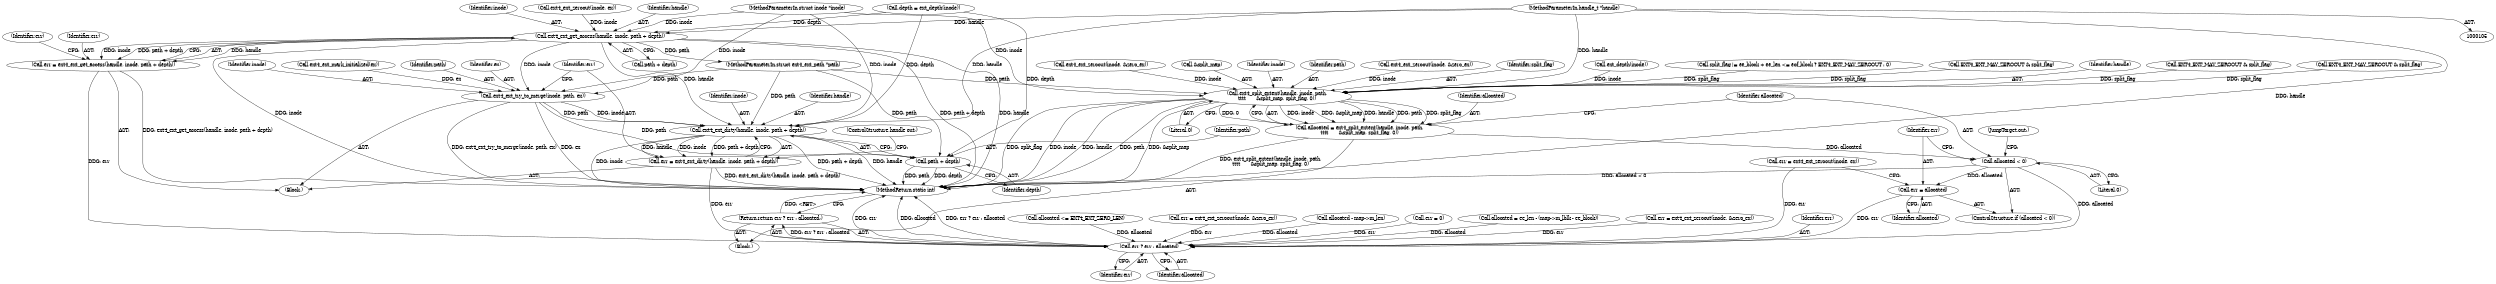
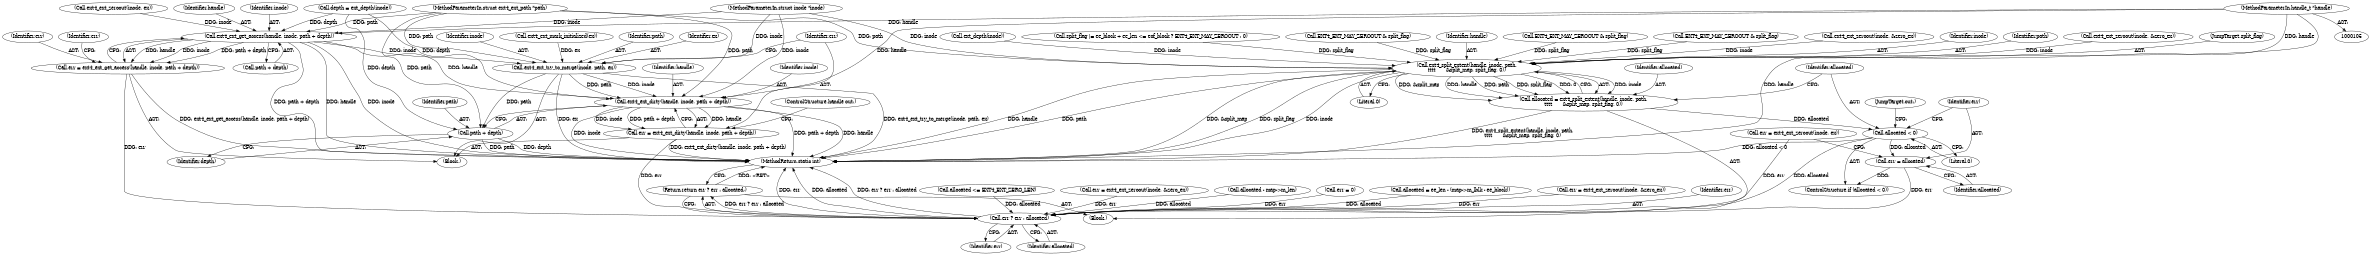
edge "(Call,ext4_ext_get_access(handle, inode, path + depth))" -> "(MethodParameterIn,struct ext4_ext_path *path)": reversed
node "(Call,&split_map)": removed
node "(Identifier,split_flag)": label "(Identifier,split_flag)" -> "(JumpTarget,split_flag)"
edge "(Call,err = allocated)" -> "(ControlStructure,if (allocated < 0))": label "AST: " -> "DDG: "
edge "(Return,return err ? err : allocated;)" -> "(Call,err ? err : allocated)": label "AST: " -> "CFG: "
